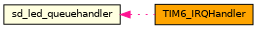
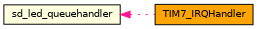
node "TIM6_IRQHandler": label "TIM6_IRQHandler" -> "TIM7_IRQHandler"
